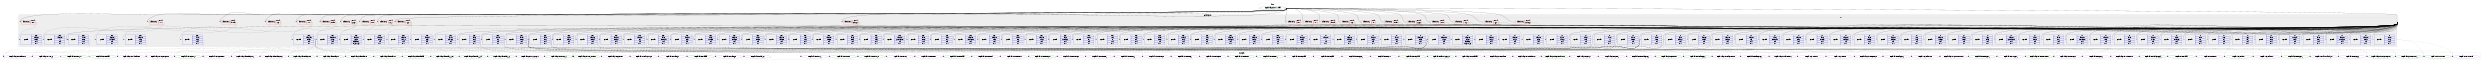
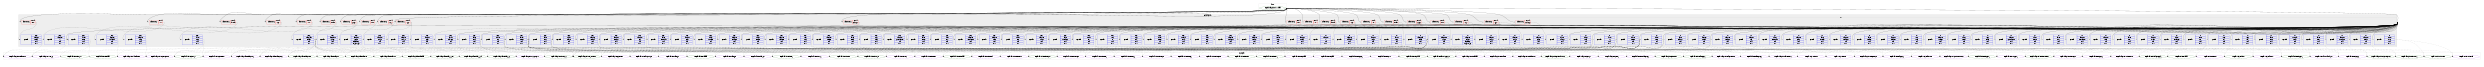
node "portage://dev-libs/glib-2.80.4": added
